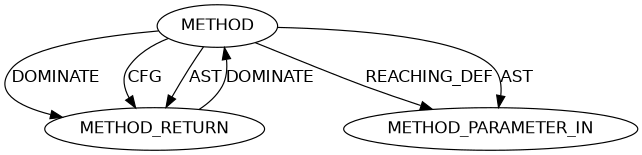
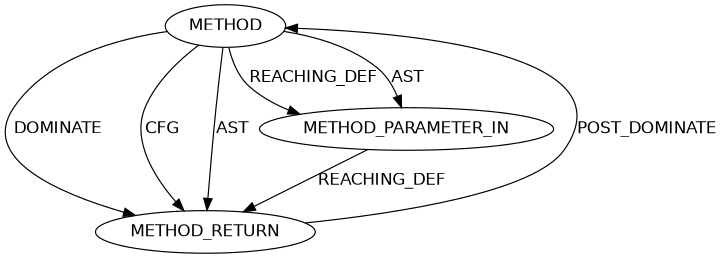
edge "METHOD_RETURN" -> "METHOD": label "DOMINATE" -> "POST_DOMINATE"
edge "METHOD_PARAMETER_IN" -> "METHOD_RETURN": added, label "REACHING_DEF"
